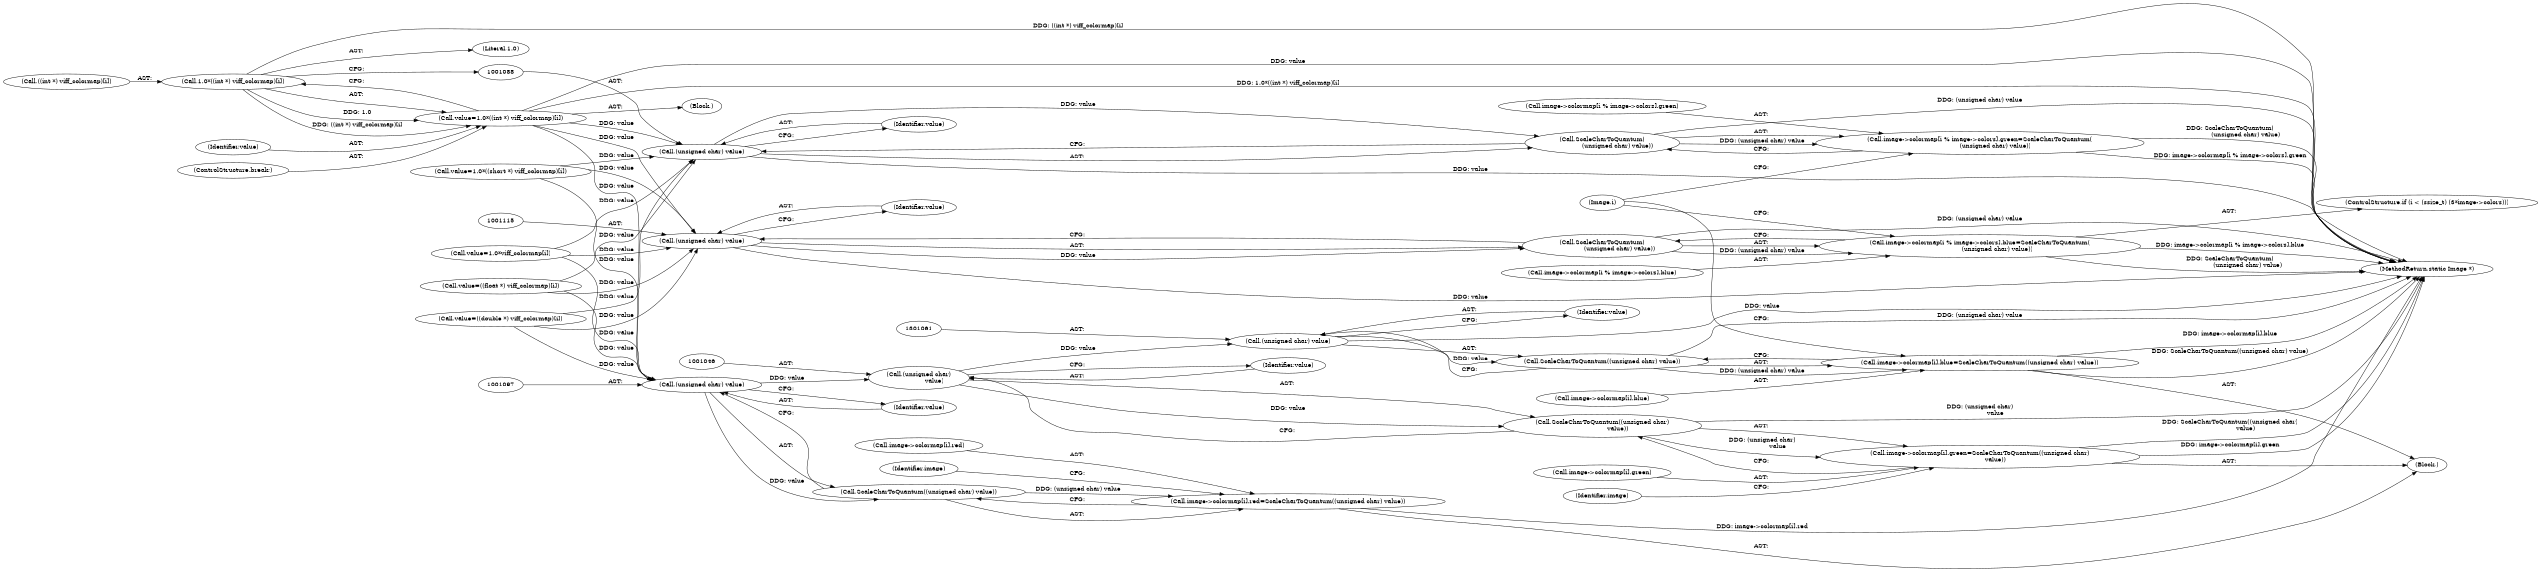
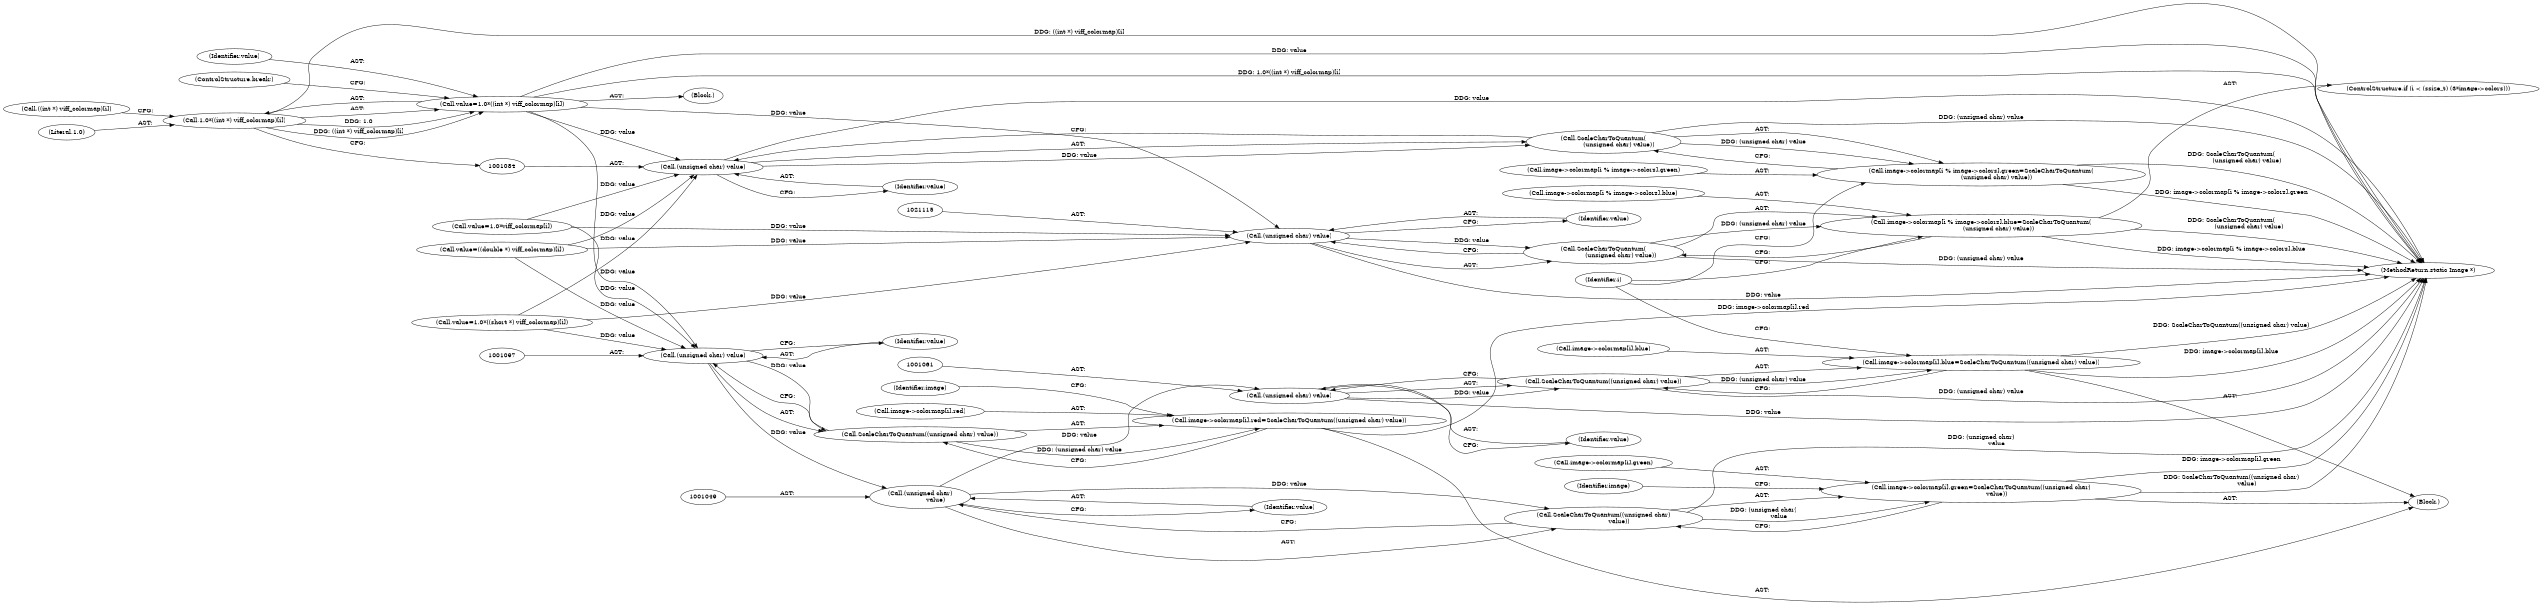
edge "(Call,1.0*((int *) viff_colormap)[i])" -> "(Literal,1.0)": reversed
node "1001088": label "1001088" -> "1001084"
edge "(Call,((int *) viff_colormap)[i])" -> "(Call,1.0*((int *) viff_colormap)[i])": label "AST: " -> "CFG: "
edge "(Call,value=1.0*((int *) viff_colormap)[i])" -> "(Call,1.0*((int *) viff_colormap)[i])": label "CFG: " -> "AST: "
edge "(ControlStructure,break;)" -> "(Call,value=1.0*((int *) viff_colormap)[i])": label "AST: " -> "CFG: "
node "(Image,i)": label "(Image,i)" -> "(Identifier,i)"
node "1001115": label "1001115" -> "1021115"
node "(Call,value=((float *) viff_colormap)[i])": removed
node "1301061": label "1301061" -> "1001061"
node "1001046": label "1001046" -> "1001049"
